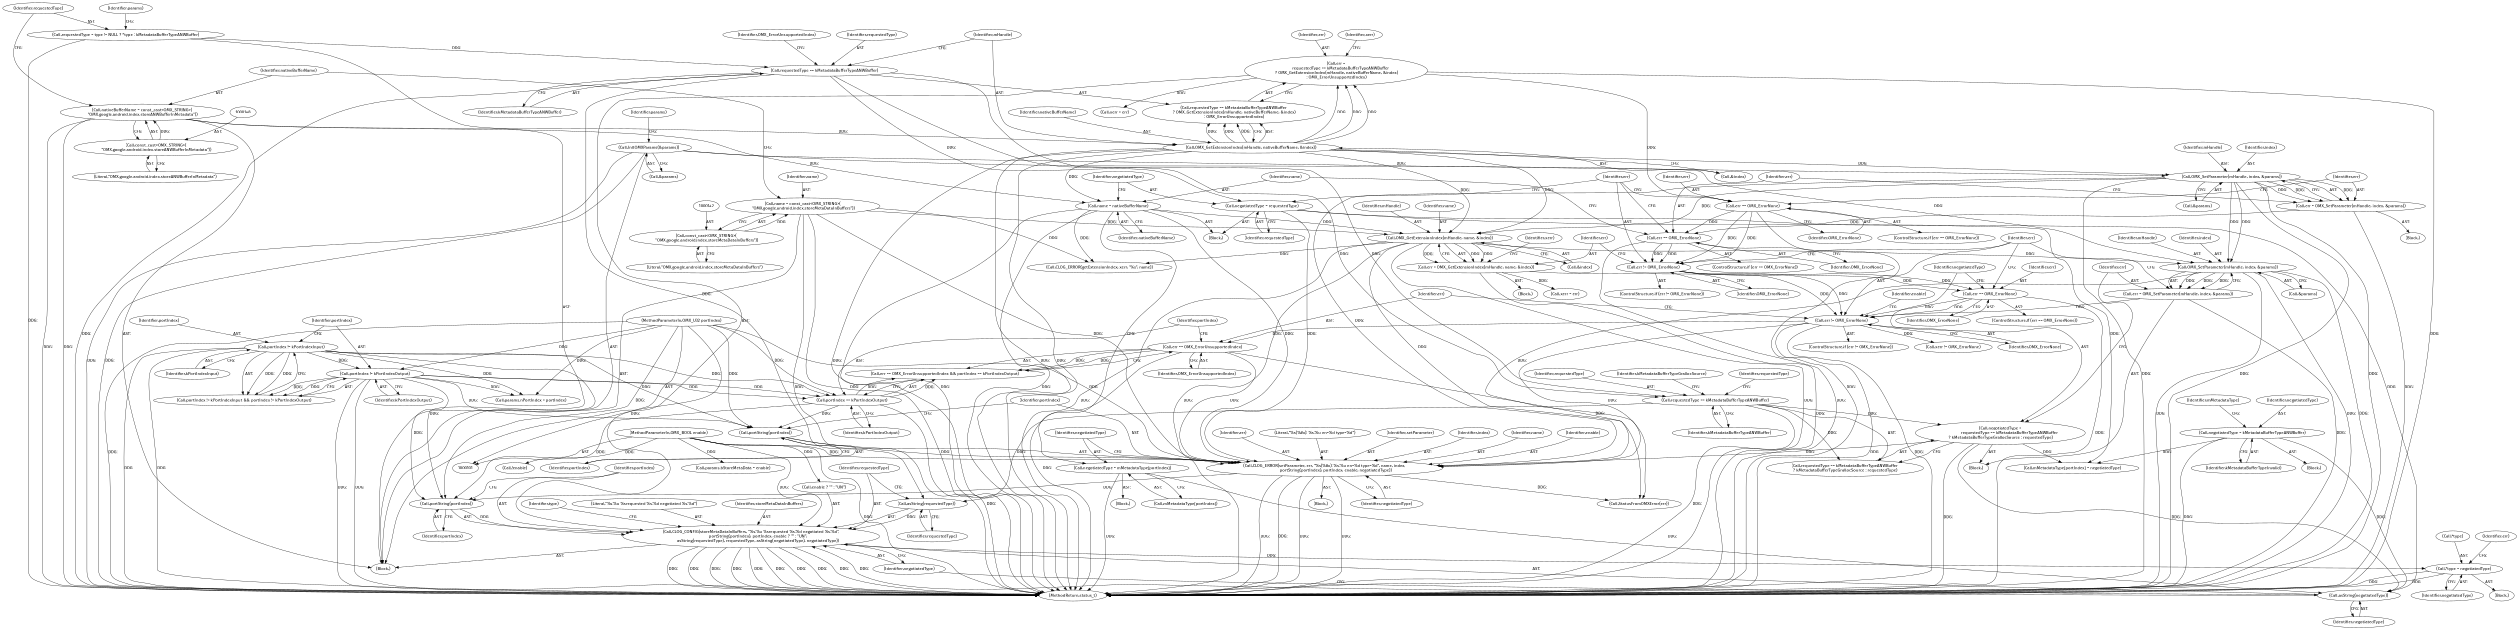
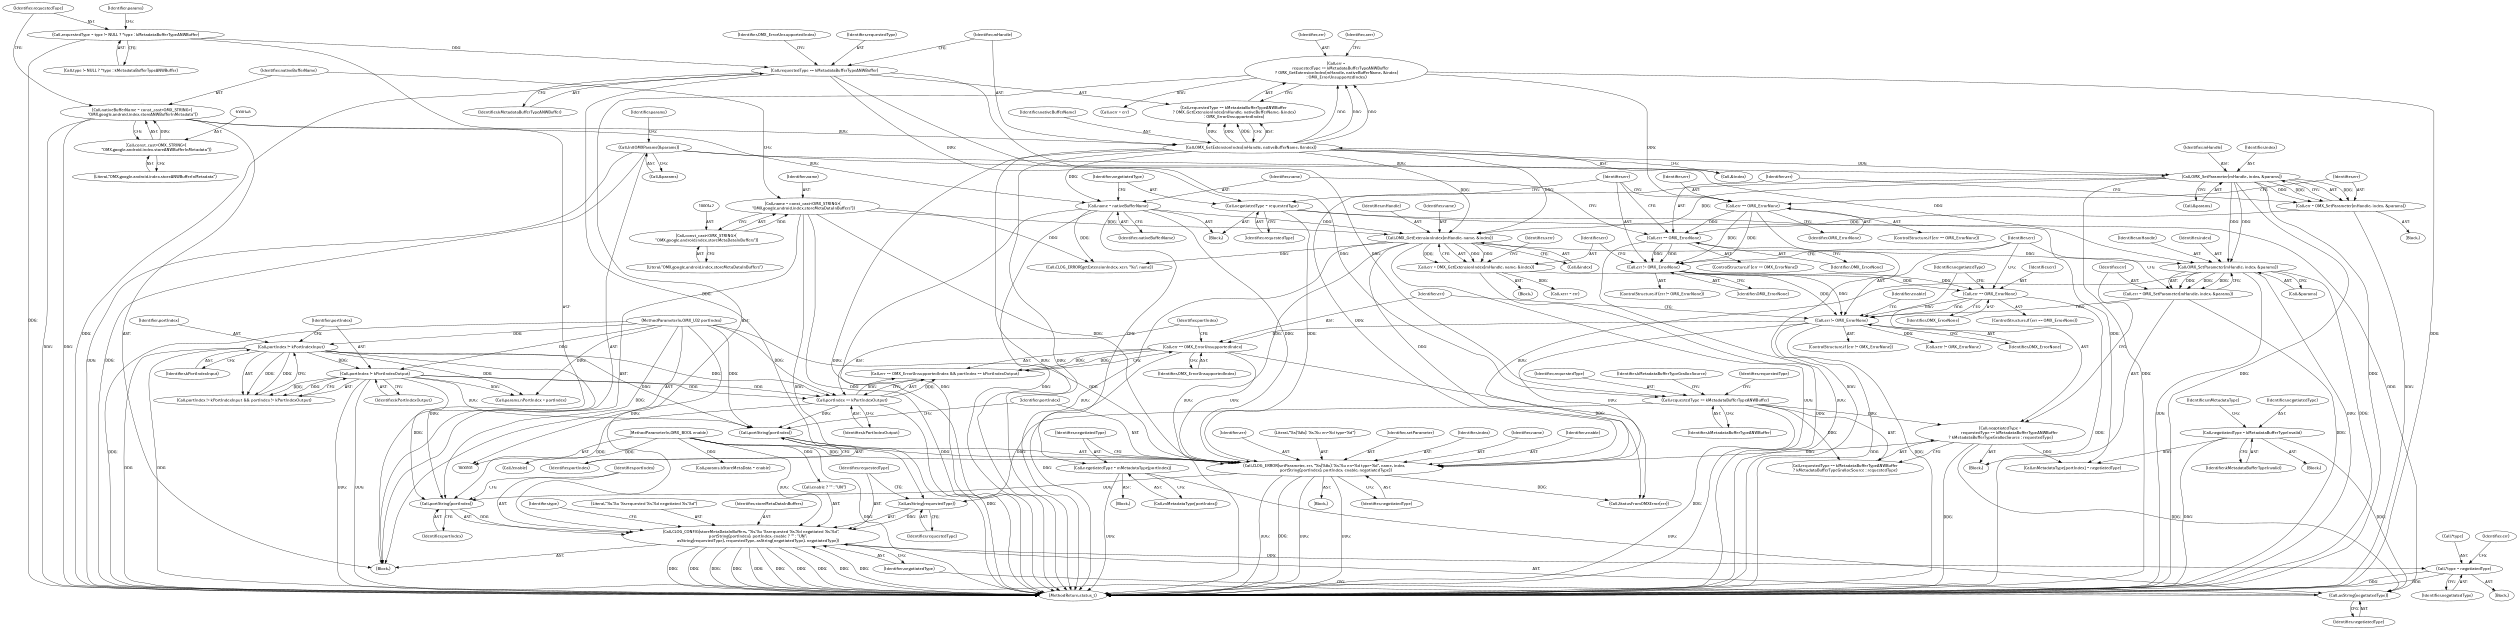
node "(Call,type != NULL ? *type : kMetadataBufferTypeANWBuffer)": added
edge "(MethodParameterIn,OMX_U32 portIndex)" -> "(Call,portIndex != kPortIndexInput)": added, label "DDG:"
node "(Call,negotiatedType = kMetadataBufferTypeANWBuffer)": label "(Call,negotiatedType = kMetadataBufferTypeANWBuffer)" -> "(Call,negotiatedType = kMetadataBufferTypeInvalid)"
